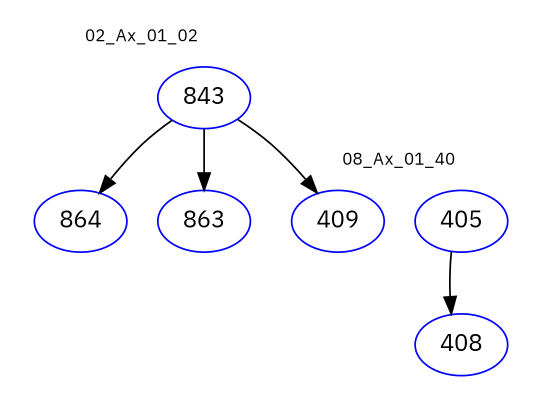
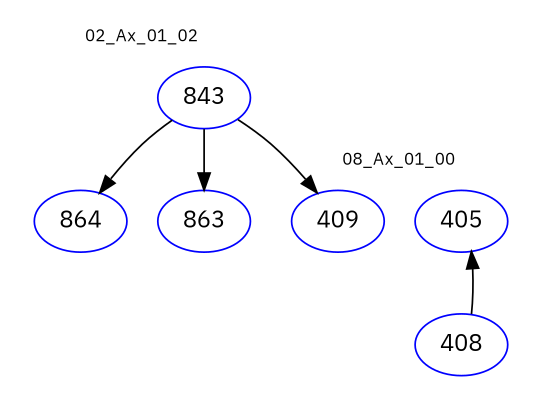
cluster "08_Ax_01_40": label "08_Ax_01_40" -> "08_Ax_01_00"
edge "405" -> "408": reversed
